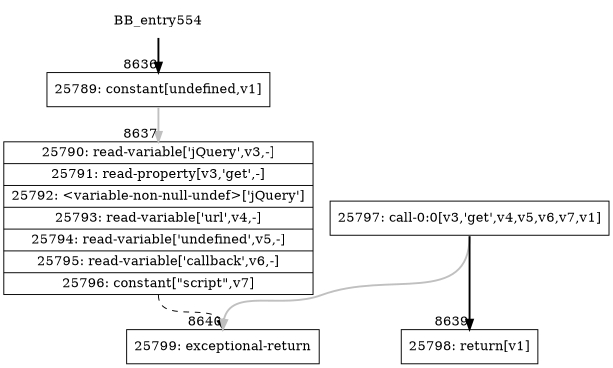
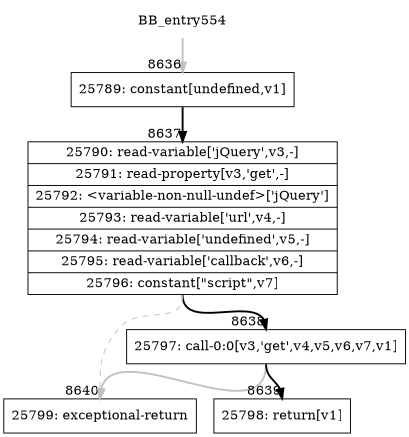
edge "BB_entry554" -> "25789: constant[undefined,v1]": color black -> gray
edge "25789: constant[undefined,v1]" -> "25790: read-variable['jQuery',v3,-]": color gray -> black
edge "25790: read-variable['jQuery',v3,-]" -> "25799: exceptional-return": color black -> gray
edge "25790: read-variable['jQuery',v3,-]" -> "25797: call-0:0[v3,'get',v4,v5,v6,v7,v1]": added
